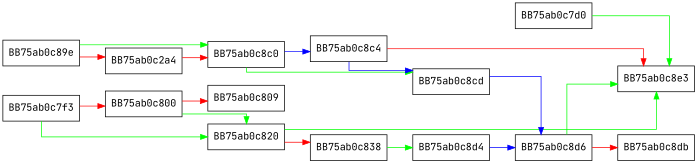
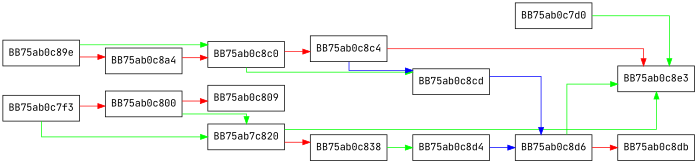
edge "BB75ab0c8c0" -> "BB75ab0c8c4": color blue -> red
node "BB75ab0c2a4": label "BB75ab0c2a4" -> "BB75ab0c8a4"
node "BB75ab0c820": label "BB75ab0c820" -> "BB75ab7c820"
